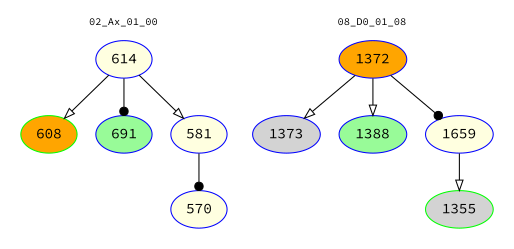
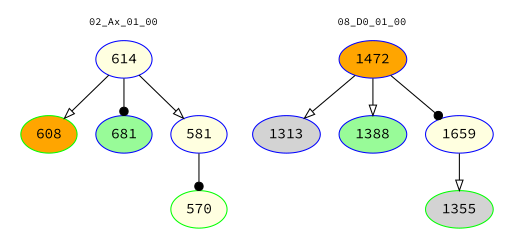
cluster "08_D0_01_08": label "08_D0_01_08" -> "08_D0_01_00"
node "1372": label "1372" -> "1472"
node "691": label "691" -> "681"
node "1373": label "1373" -> "1313"
node "570": color blue -> green
